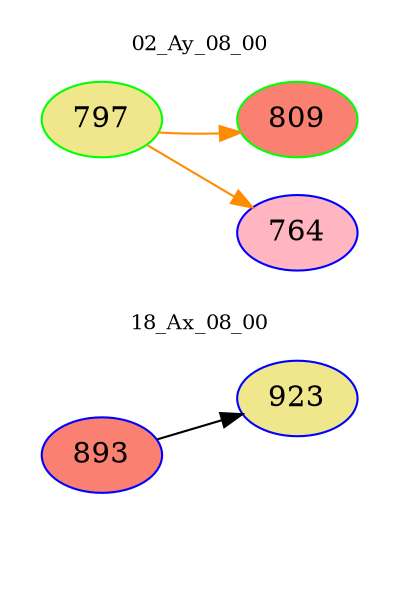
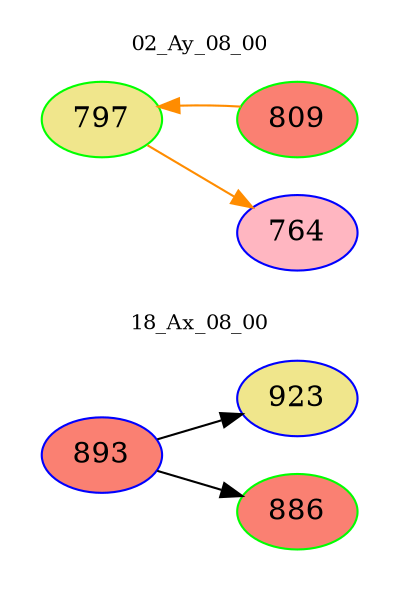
edge "797" -> "809": reversed
node "886": added
